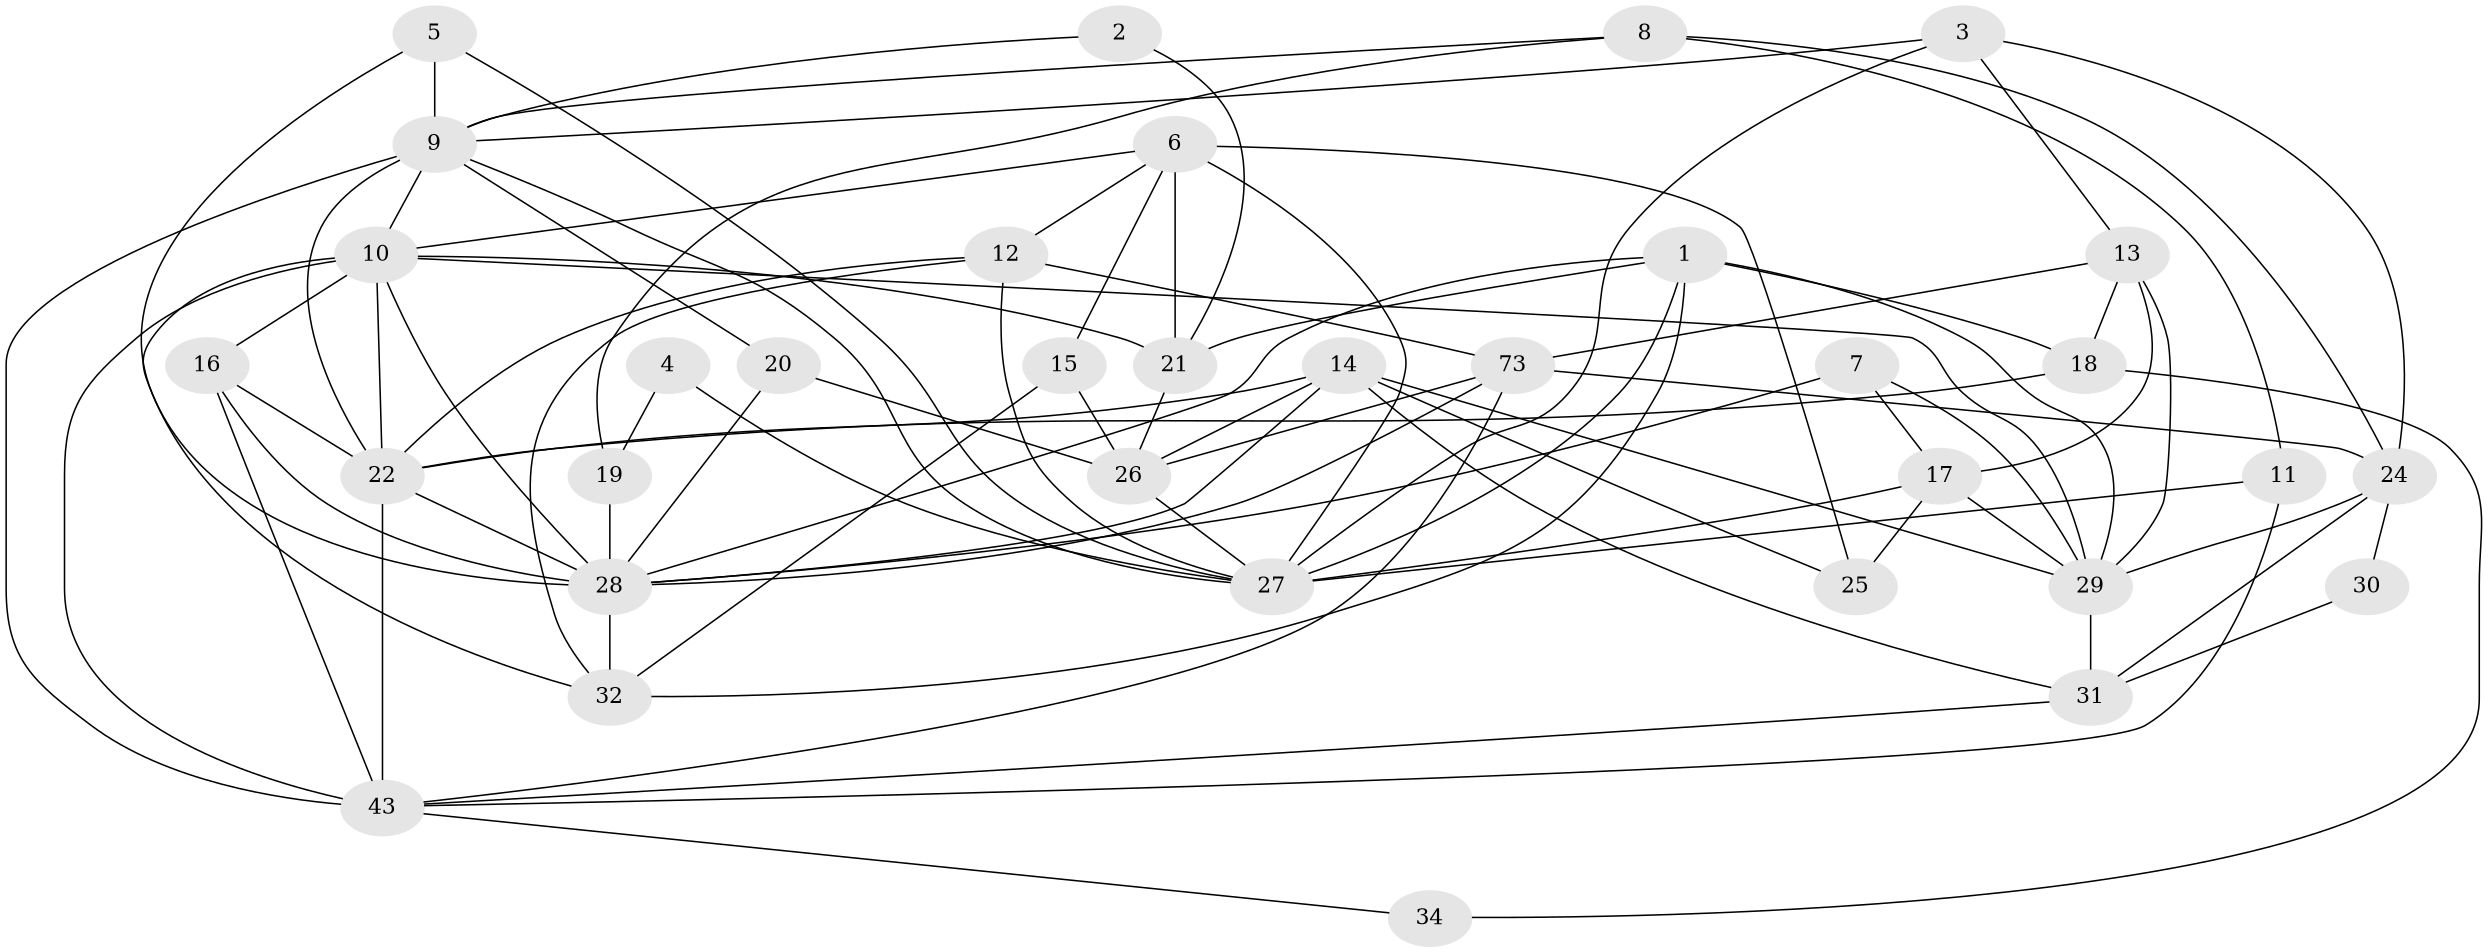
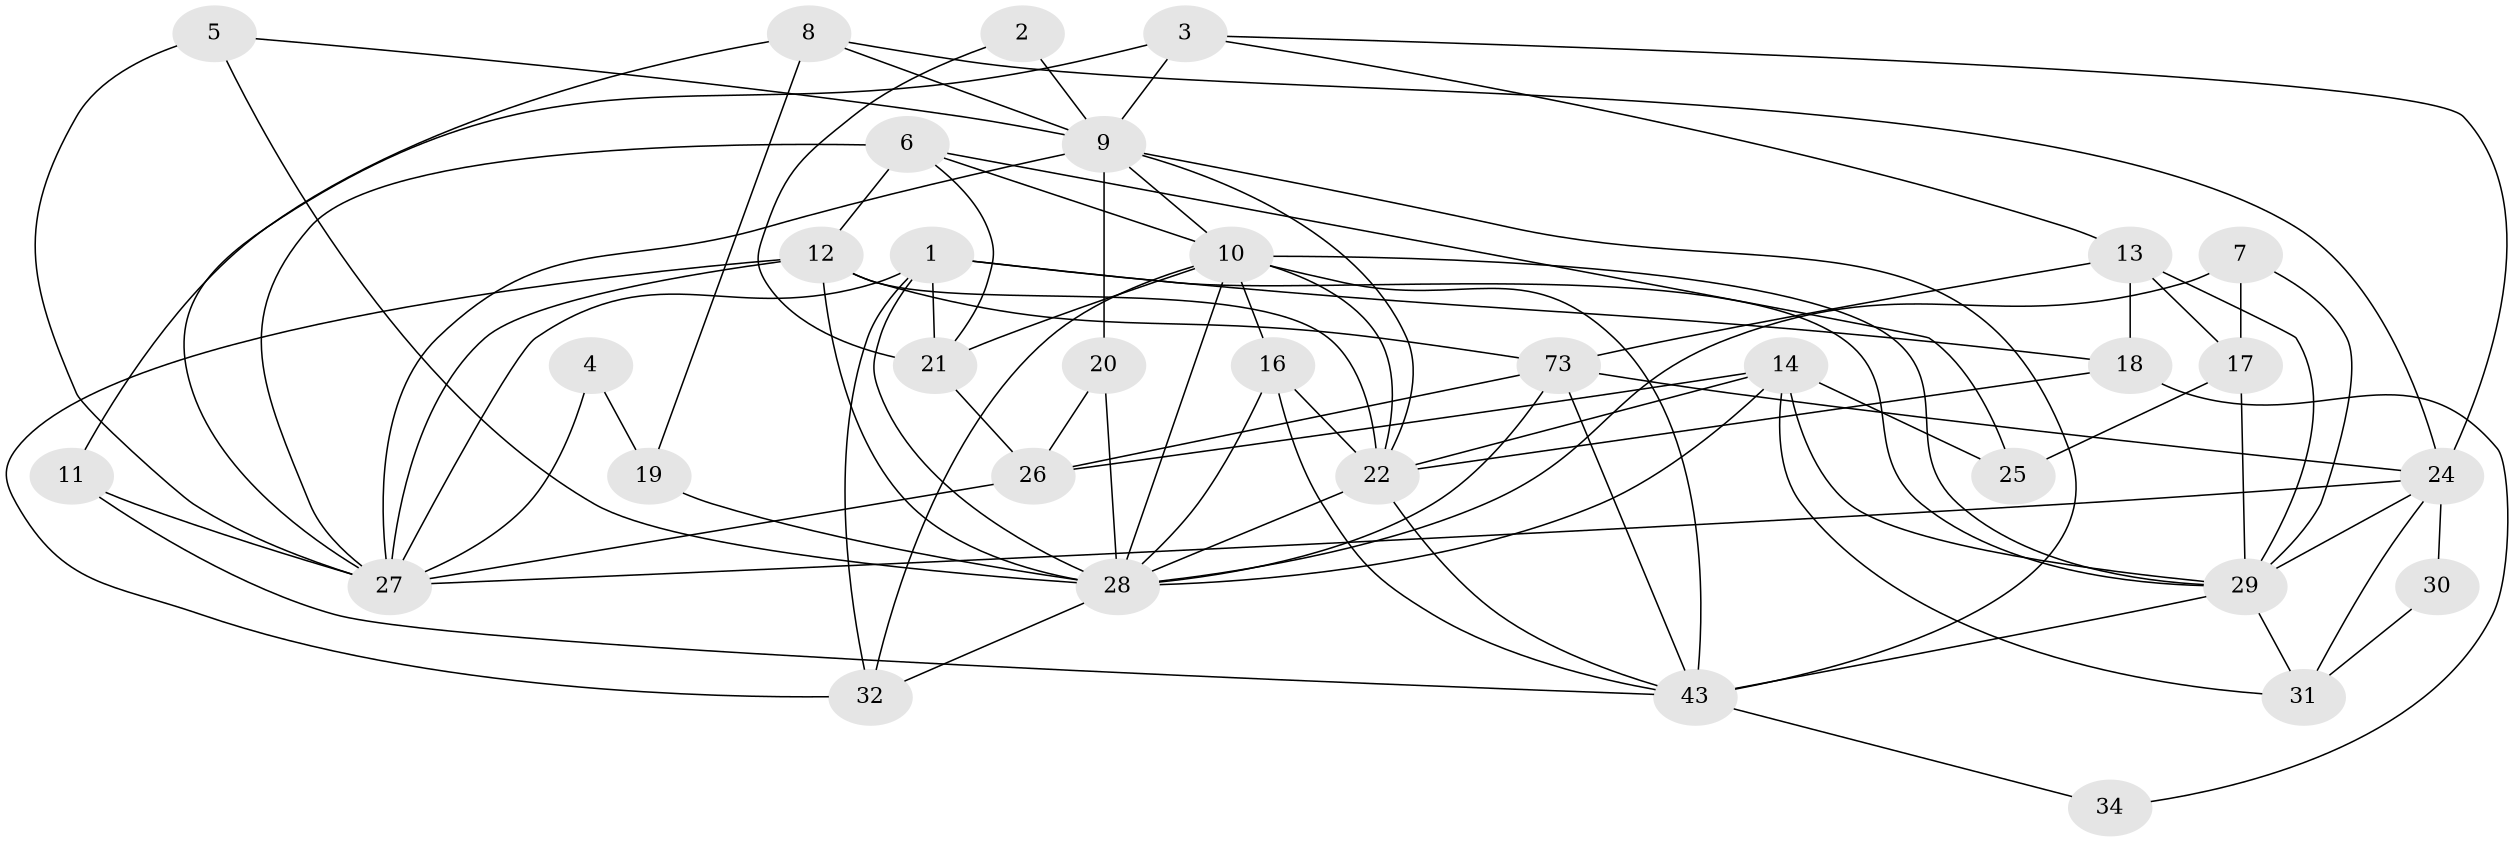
node "15": removed
edge "12" -- "28": added
edge "17" -- "27": now "24" -- "27"
edge "31" -- "43": now "29" -- "43"
